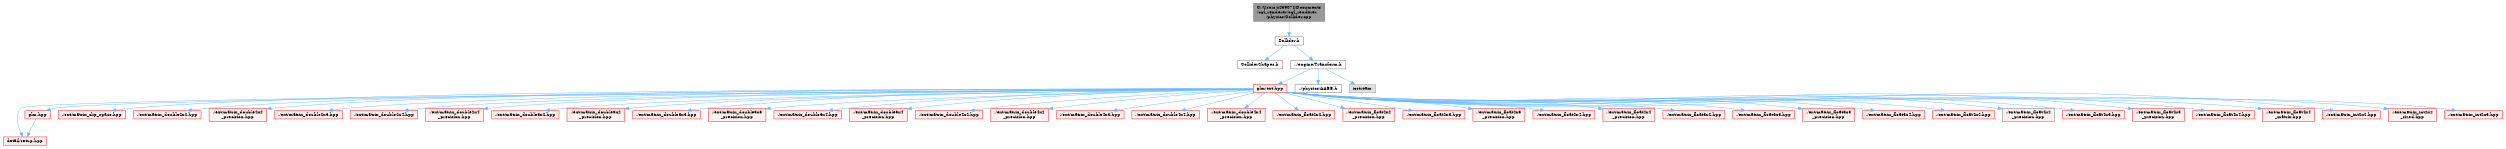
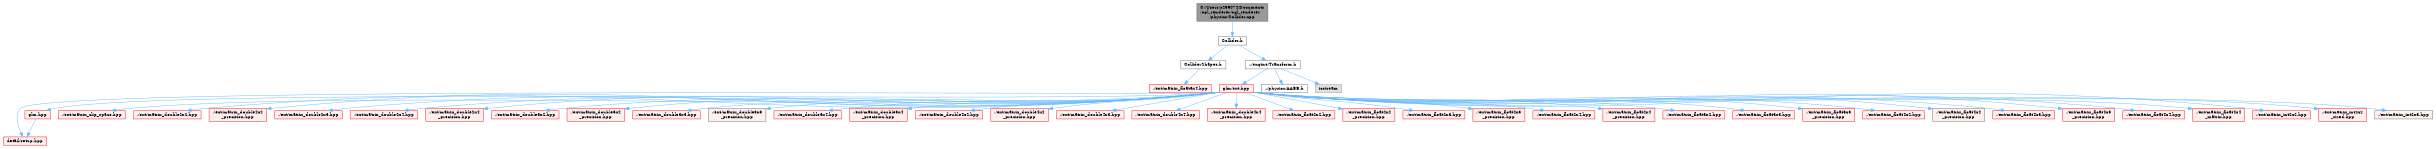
edge "glm/ext.hpp" -> "./ext/matrix_float3x4.hpp": now "ColliderShapes.h" -> "./ext/matrix_float3x4.hpp"
node "./ext/matrix_double3x3 _precision.hpp": color red -> grey40
node "./ext/matrix_int2x3.hpp": color red -> grey40
